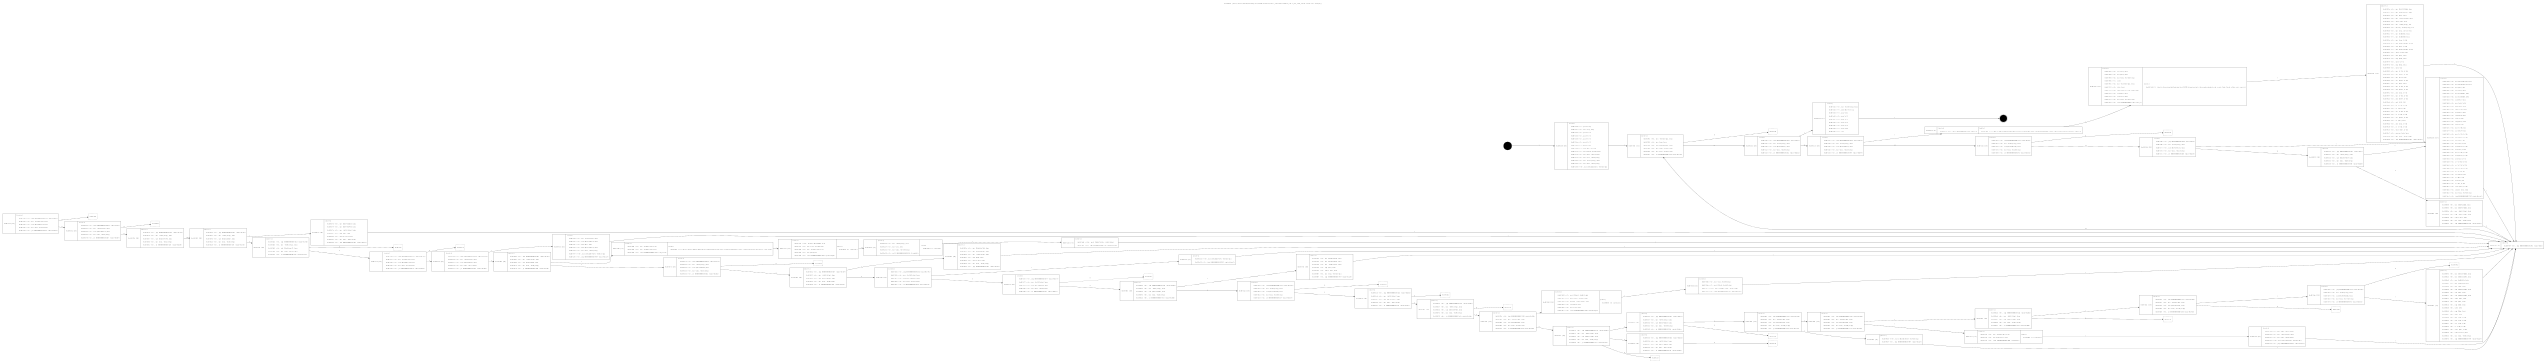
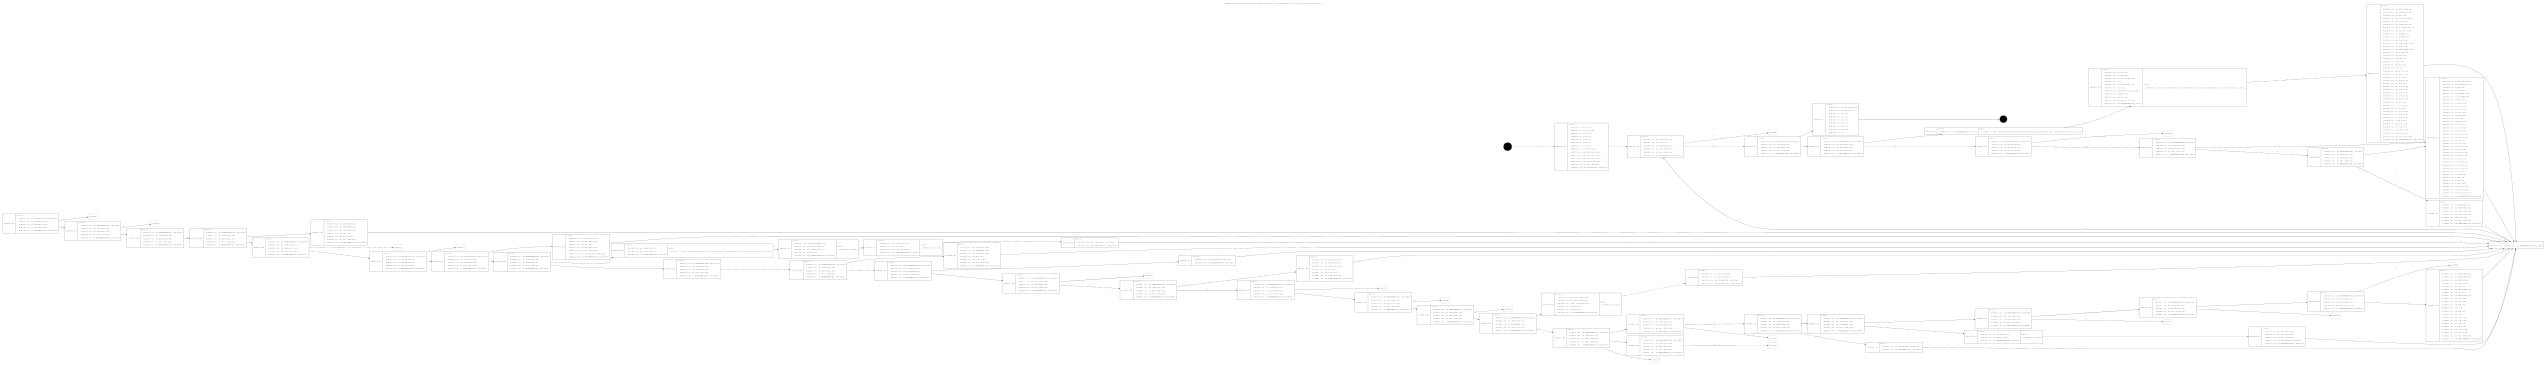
node "0x401e6a": removed
